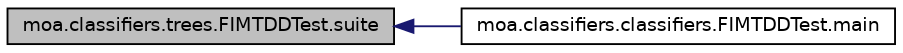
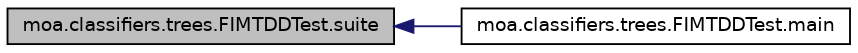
node "moa.classifiers.classifiers.FIMTDDTest.main": label "moa.classifiers.classifiers.FIMTDDTest.main" -> "moa.classifiers.trees.FIMTDDTest.main"
